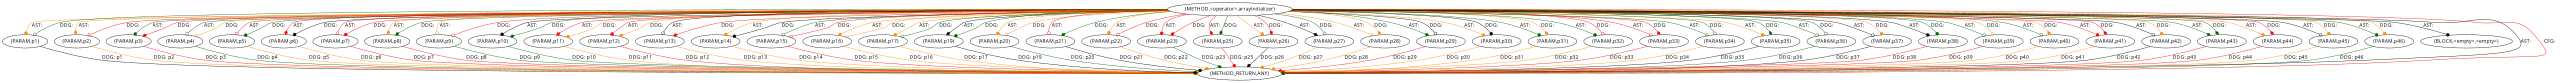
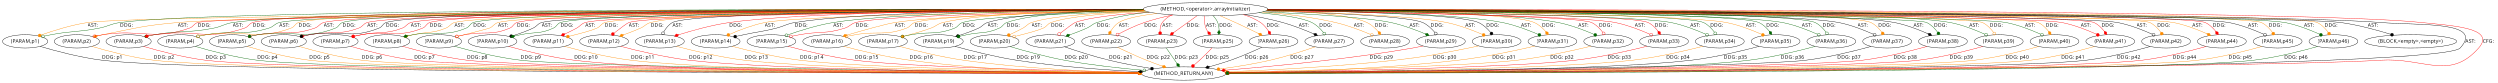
node "(PARAM,p43)": removed
edge "(PARAM,p28)" -> "(METHOD_RETURN,ANY)": removed, label "DDG: p28"
edge "(PARAM,p10)" -> "(METHOD_RETURN,ANY)": color darkgreen -> red
